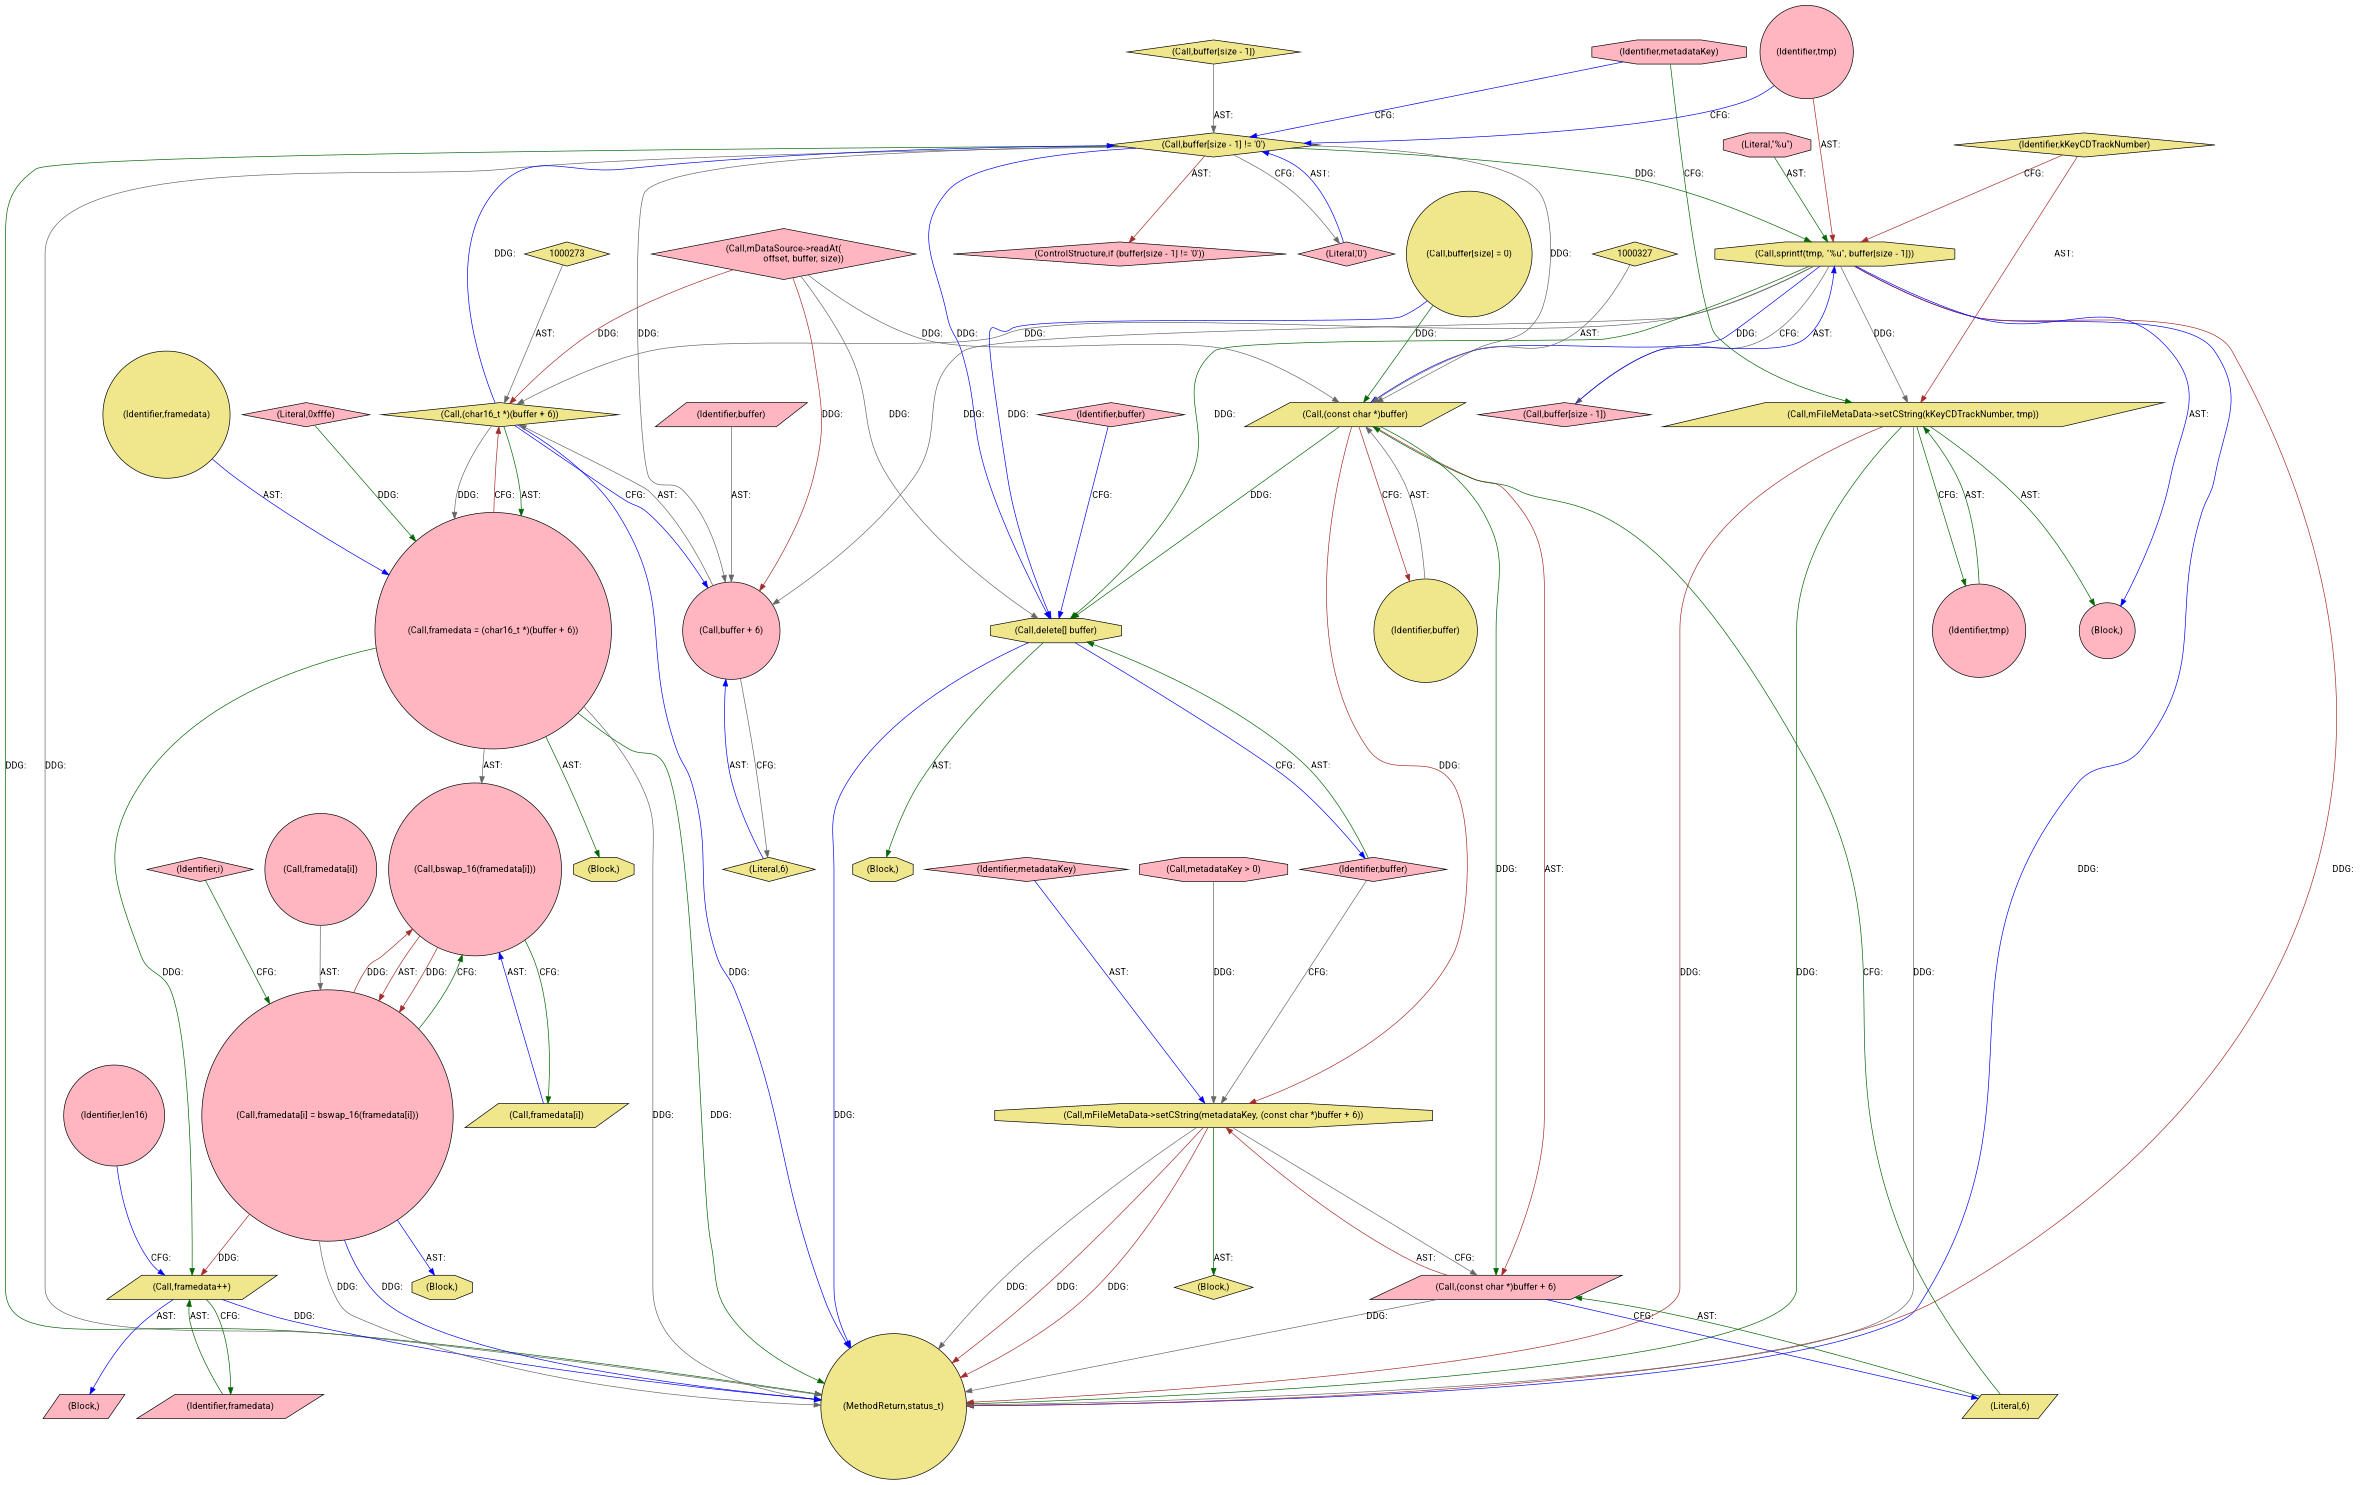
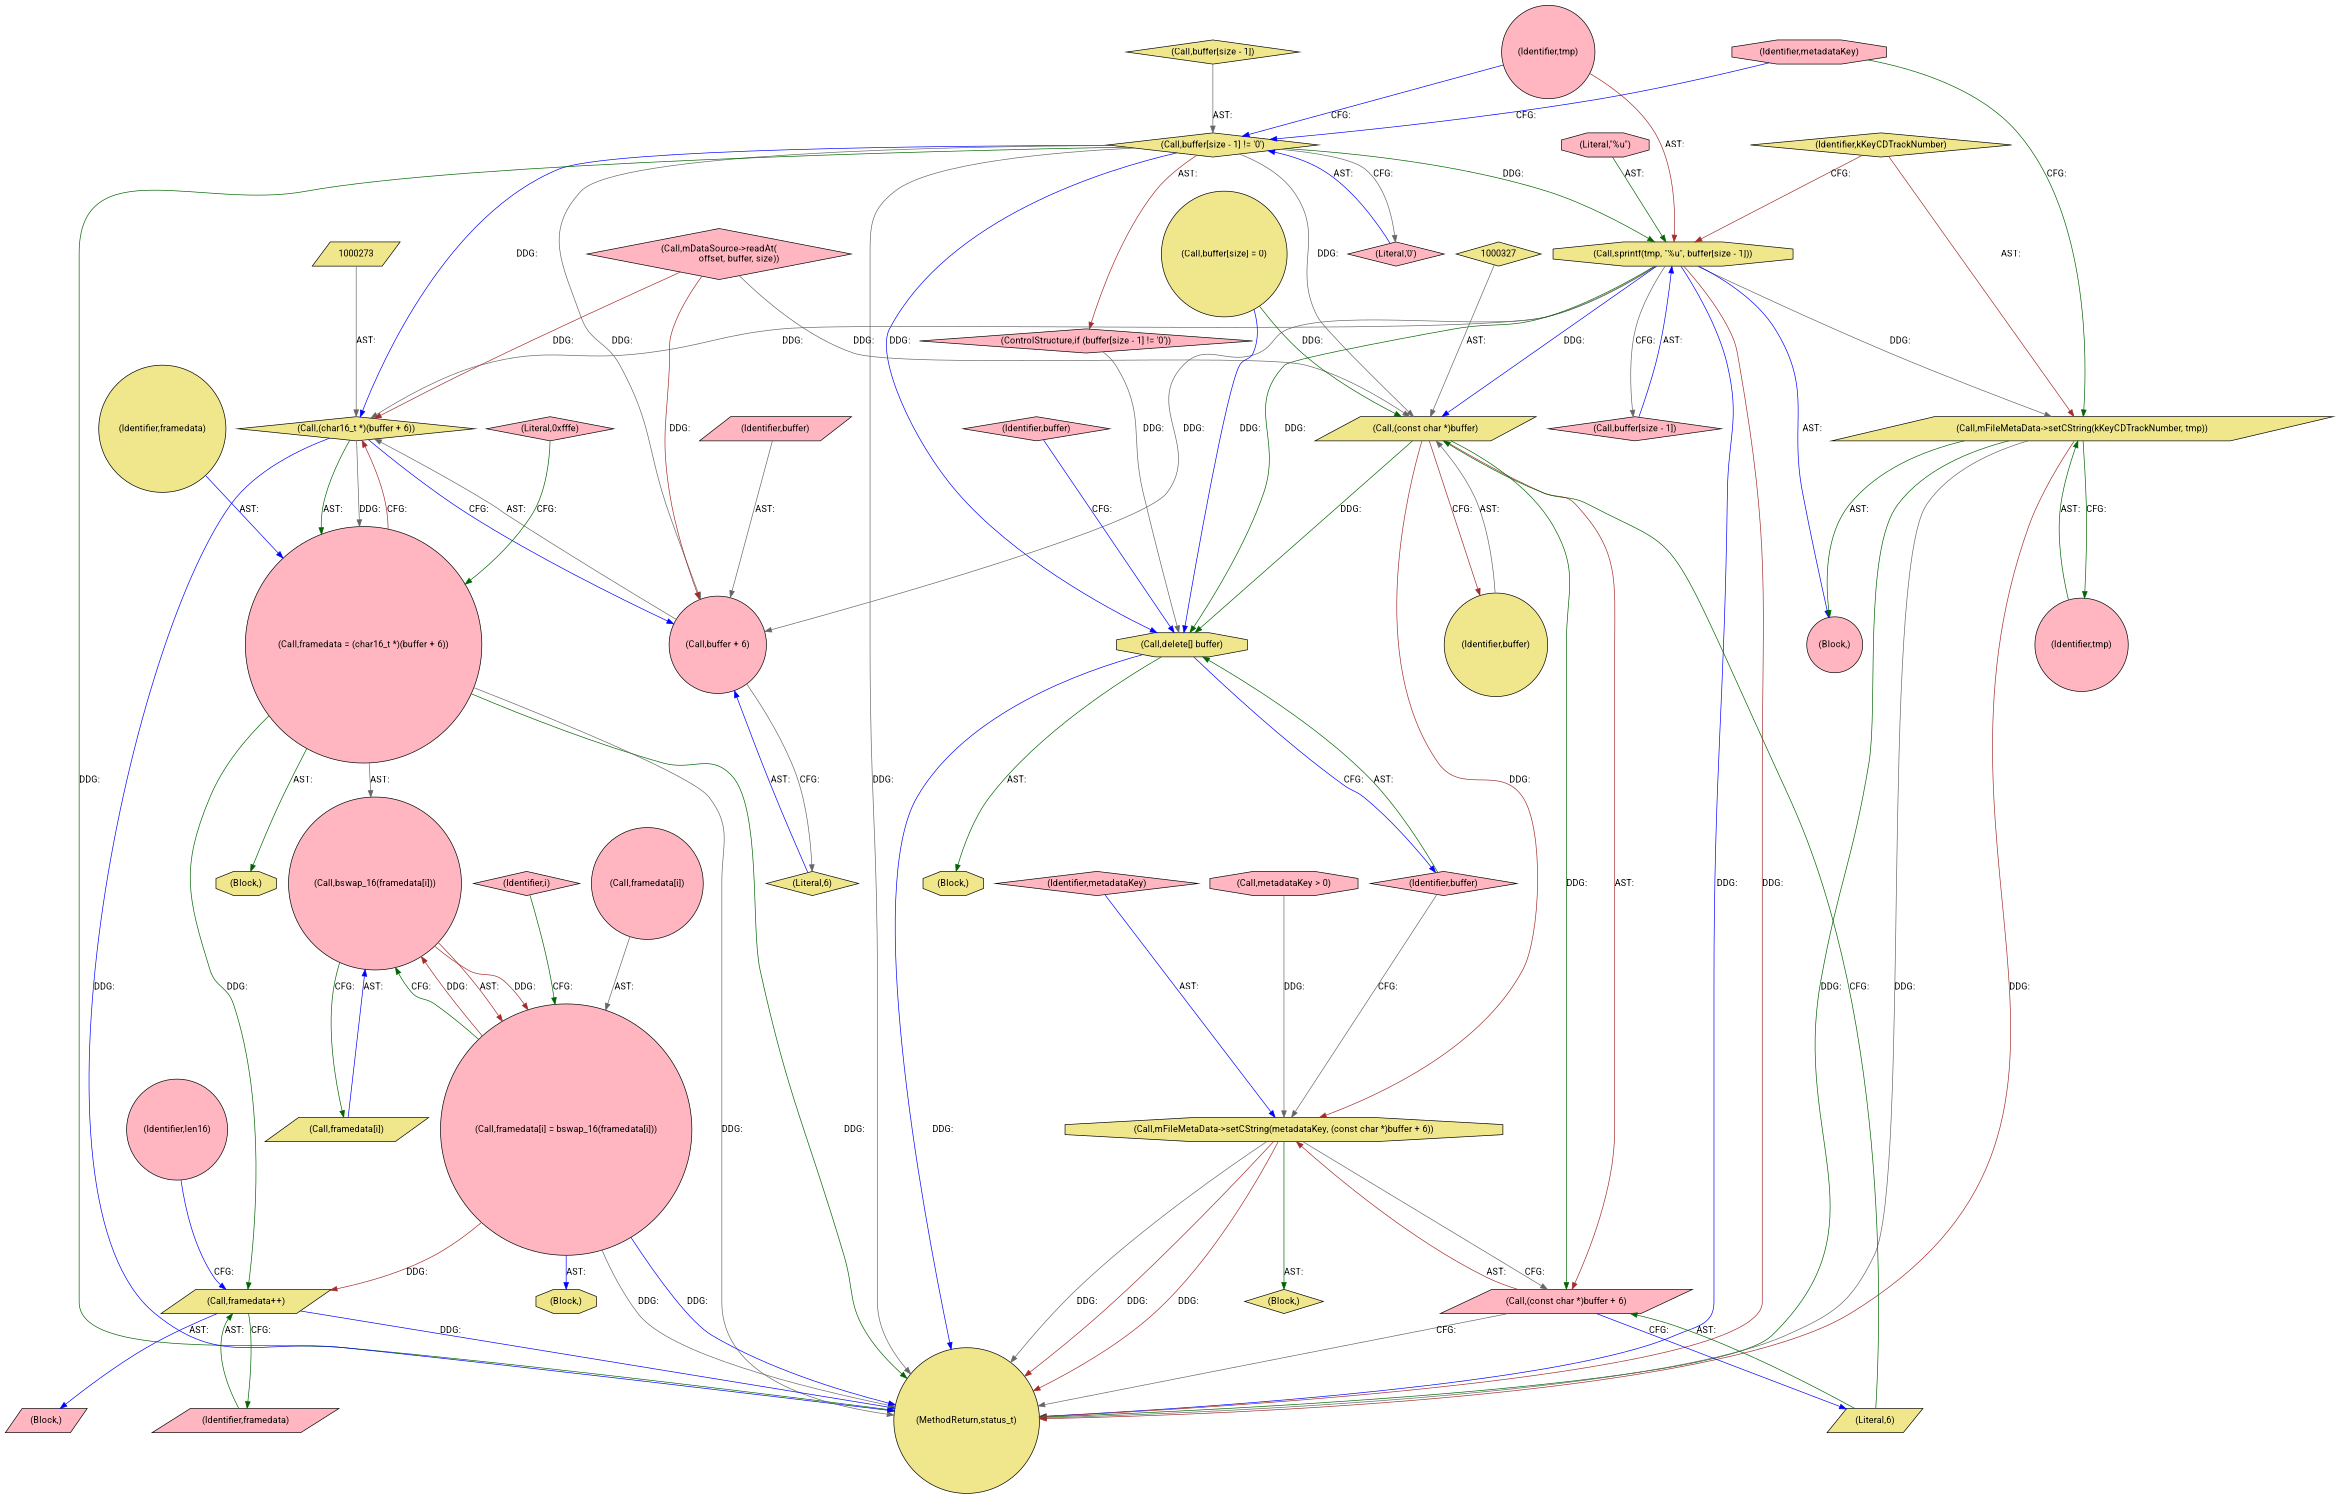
edge "(Call,(char16_t *)(buffer + 6))" -> "(Call,buffer[size - 1] != '0')": reversed
node "1000273": shape diamond -> parallelogram
edge "(Call,mDataSource->readAt( offset, buffer, size))" -> "(Call,delete[] buffer)": now "(ControlStructure,if (buffer[size - 1] != '0'))" -> "(Call,delete[] buffer)"
edge "(Literal,0xfffe)" -> "(Call,framedata = (char16_t *)(buffer + 6))": label "DDG: " -> "CFG: "
edge "(Call,(const char *)buffer + 6)" -> "(MethodReturn,status_t)": label "DDG: " -> "CFG: "
